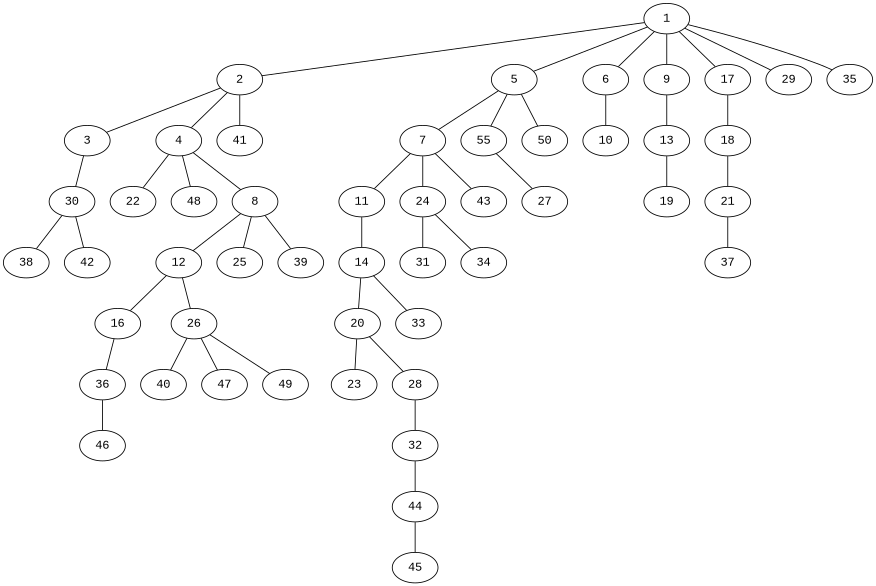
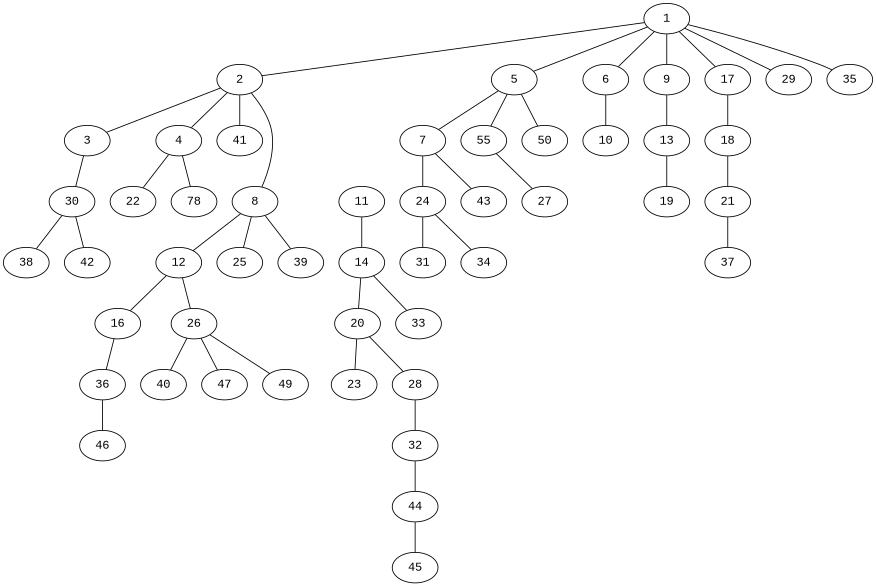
edge "4" -- "8": now "2" -- "8"
edge "7" -- "11": removed
node "48": label "48" -> "78"
